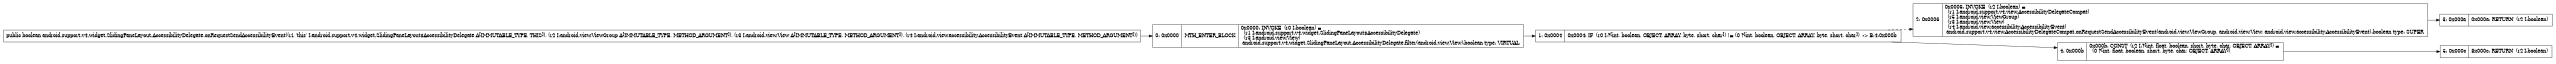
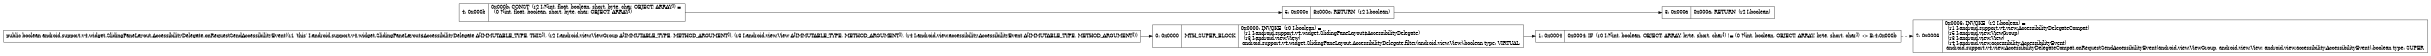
edge "2: 0x0006" -> "3: 0x000a": now "5: 0x000c" -> "3: 0x000a"
node "0: 0x0000": text "MTH_ENTER_BLOCK" -> "MTH_SUPER_BLOCK"
edge "1: 0x0004" -> "4: 0x000b": removed
